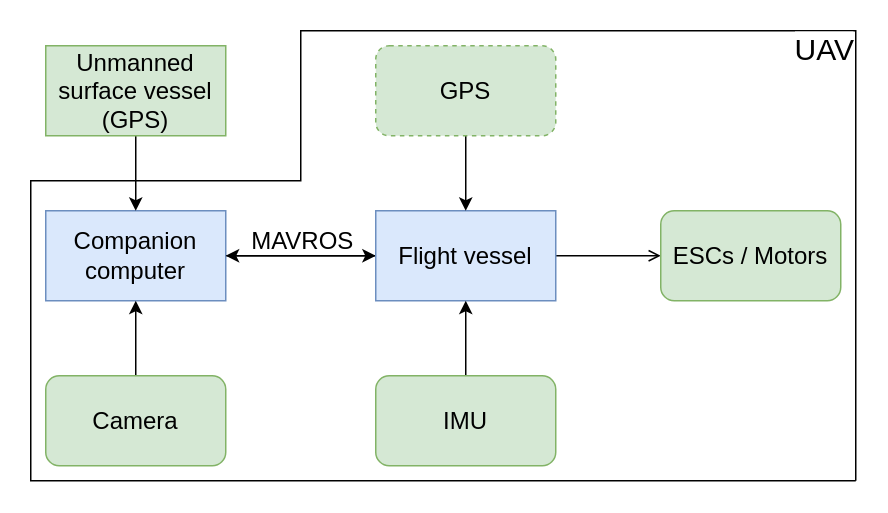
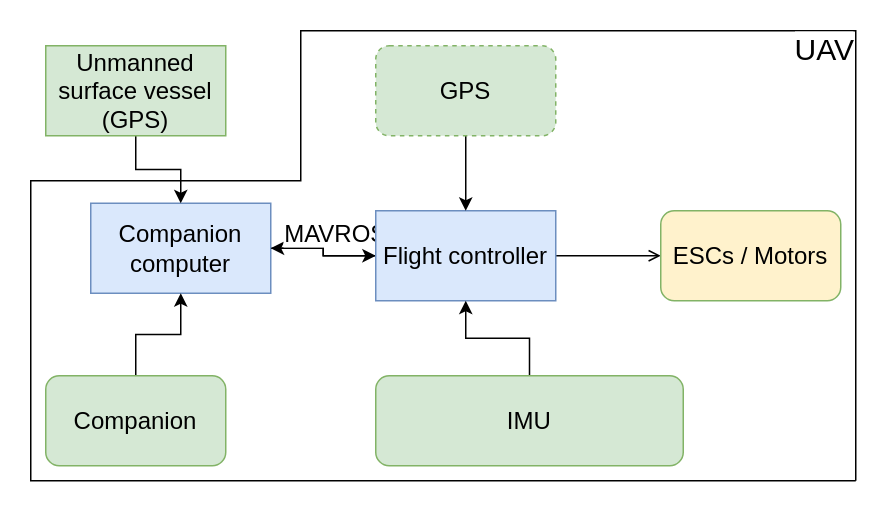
node "Companion computer": moved (136, 256) -> (181, 248)
node "Flight vessel": label "Flight vessel" -> "Flight controller"
node "ESCs / Motors": fillcolor #d5e8d4 -> #fff2cc
node "Camera": label "Camera" -> "Companion"
node "IMU": size 180x90 -> 308x90
